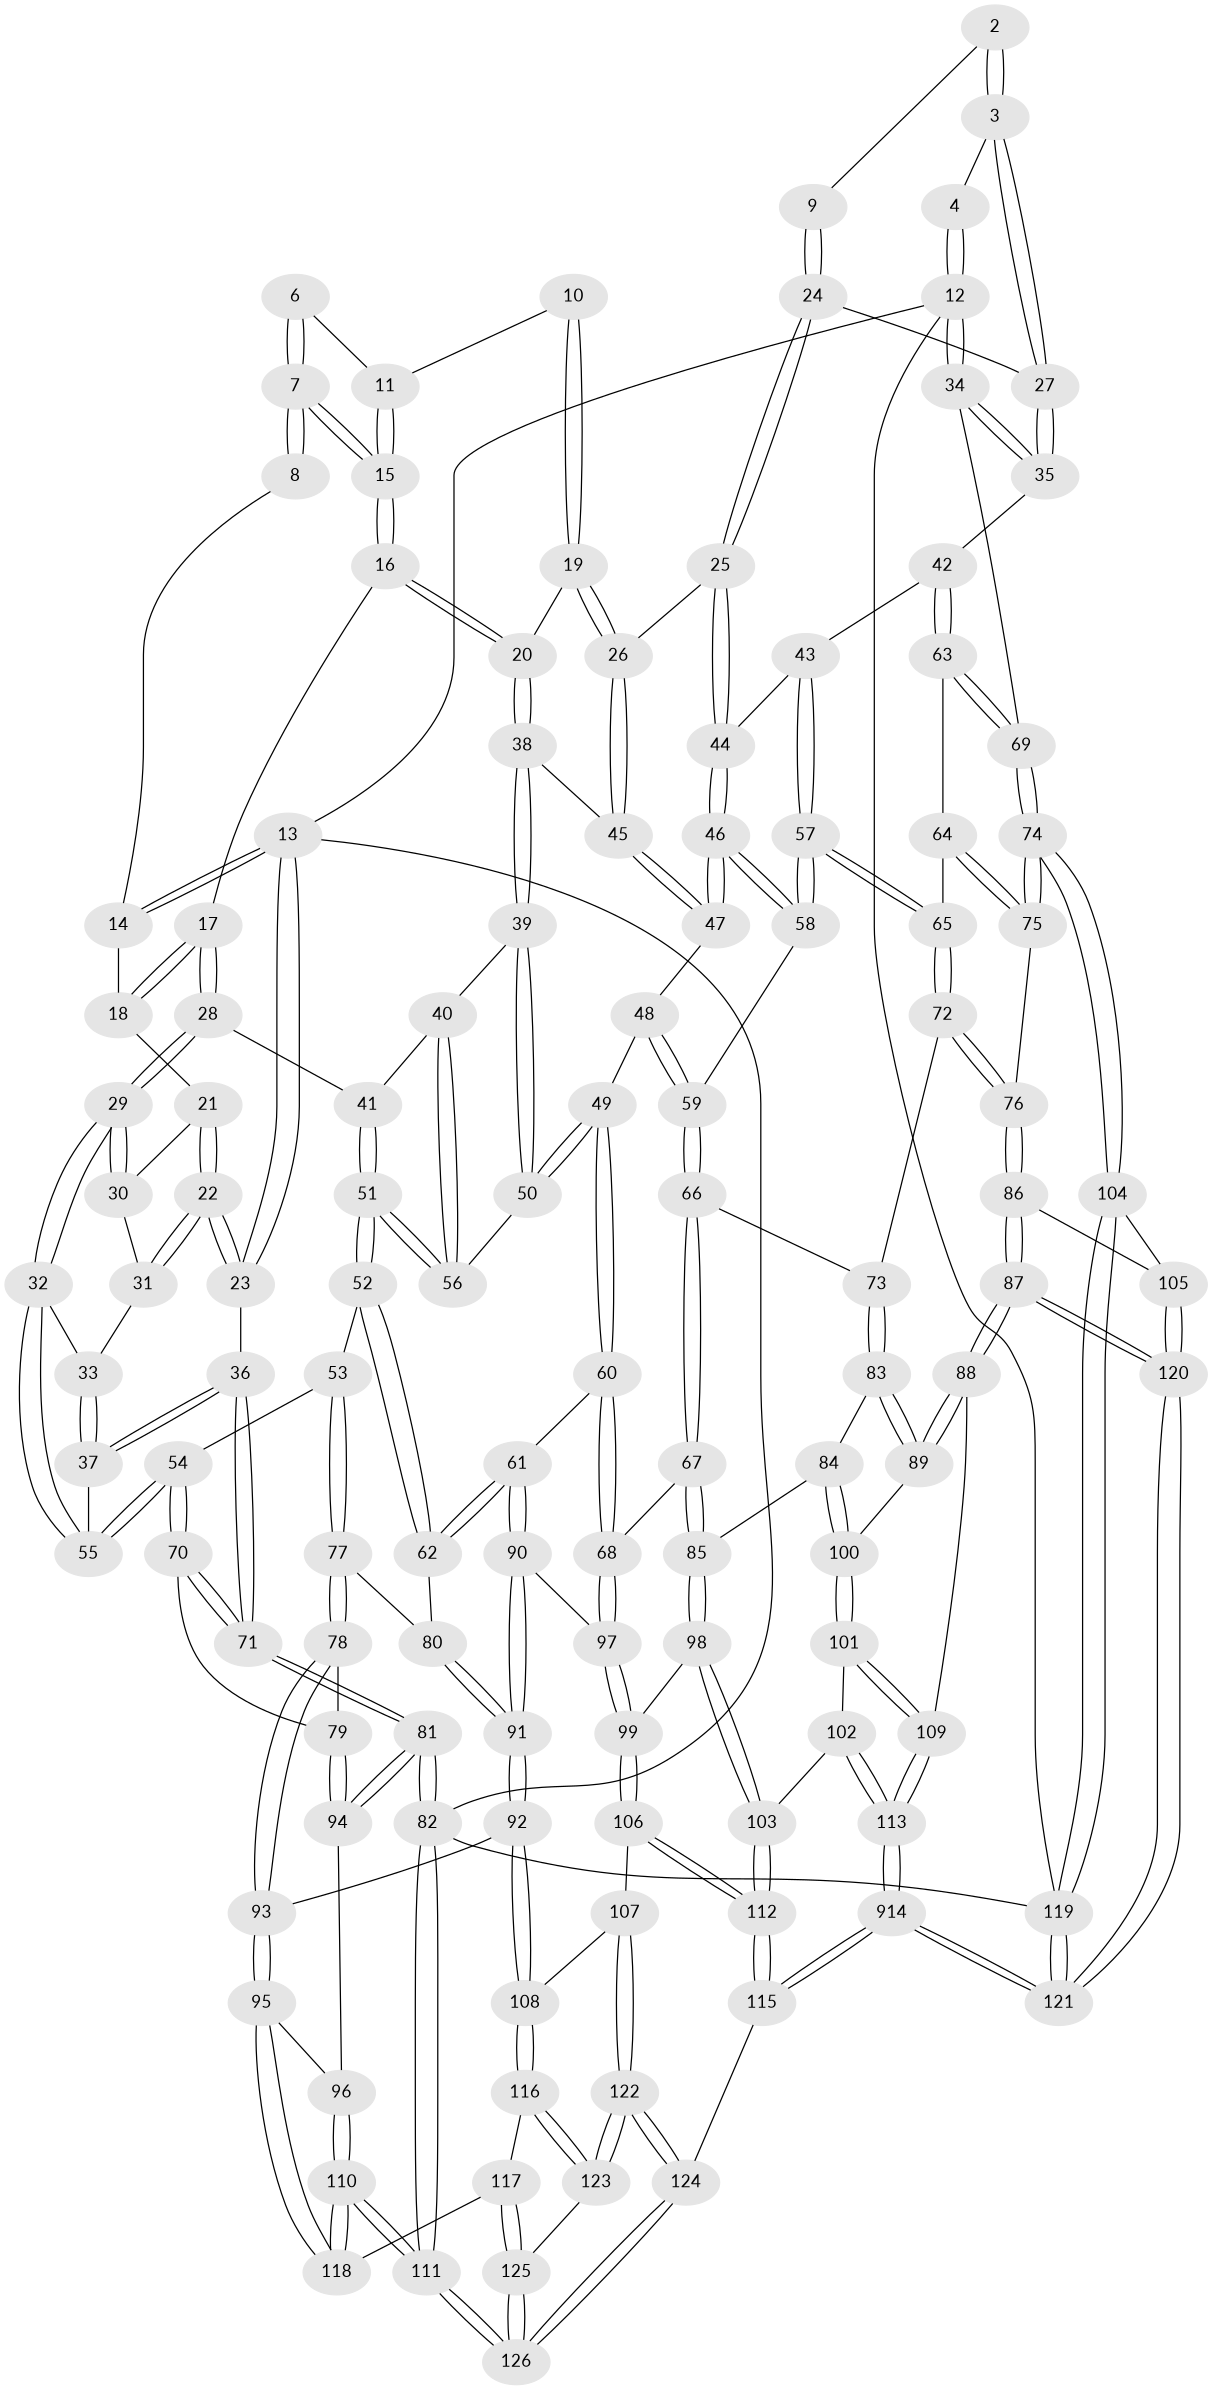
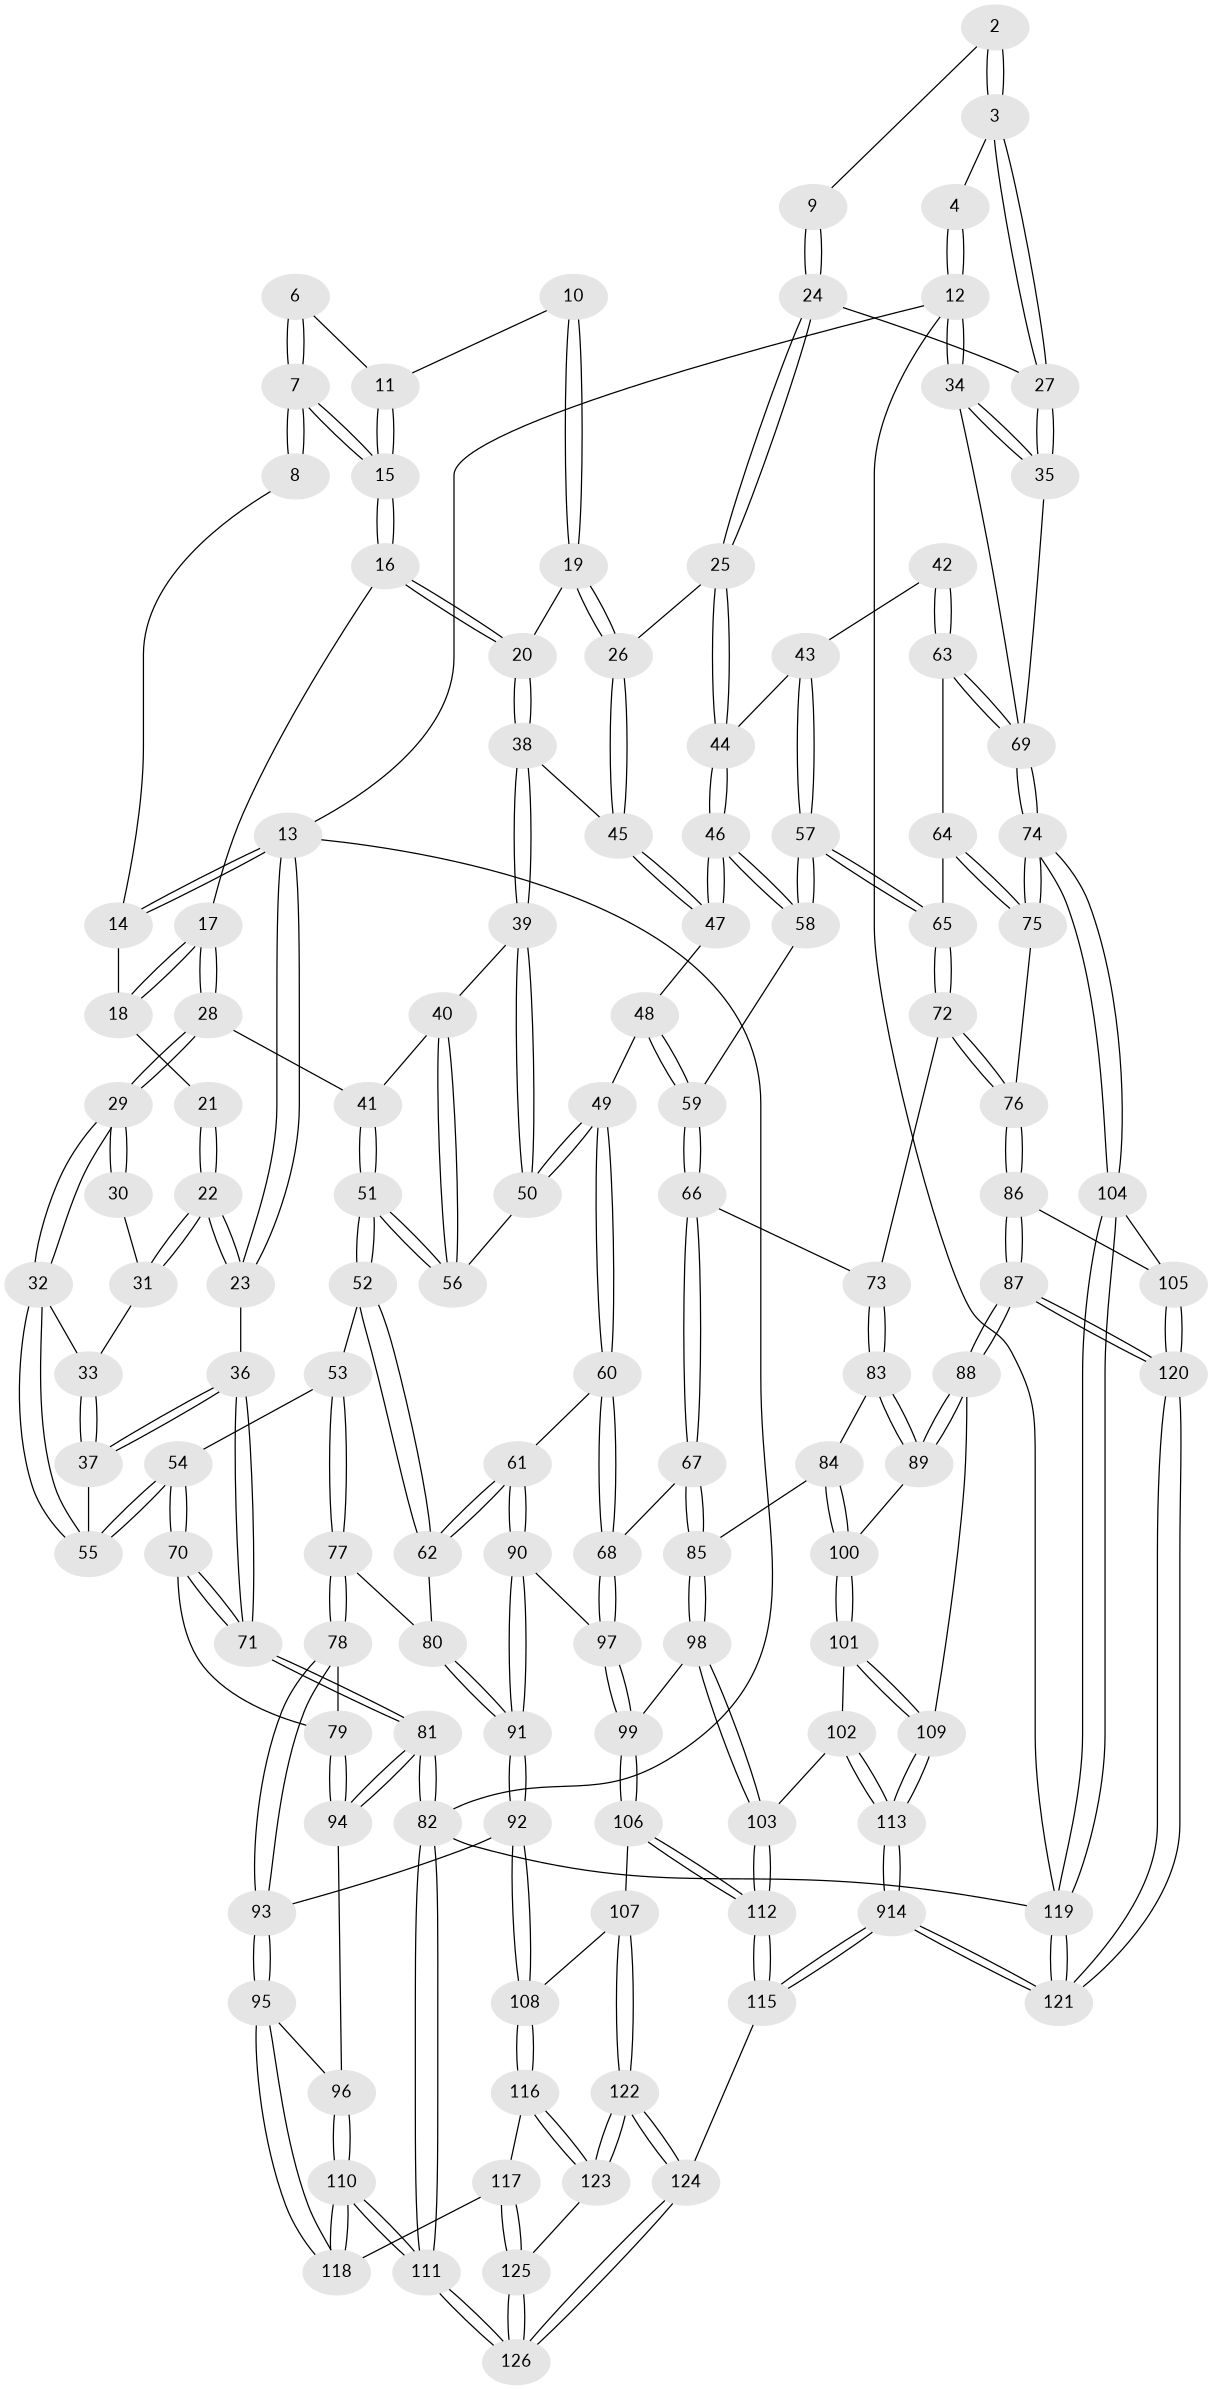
edge "35" -- "42": now "35" -- "69"
edge "21" -- "30": removed
